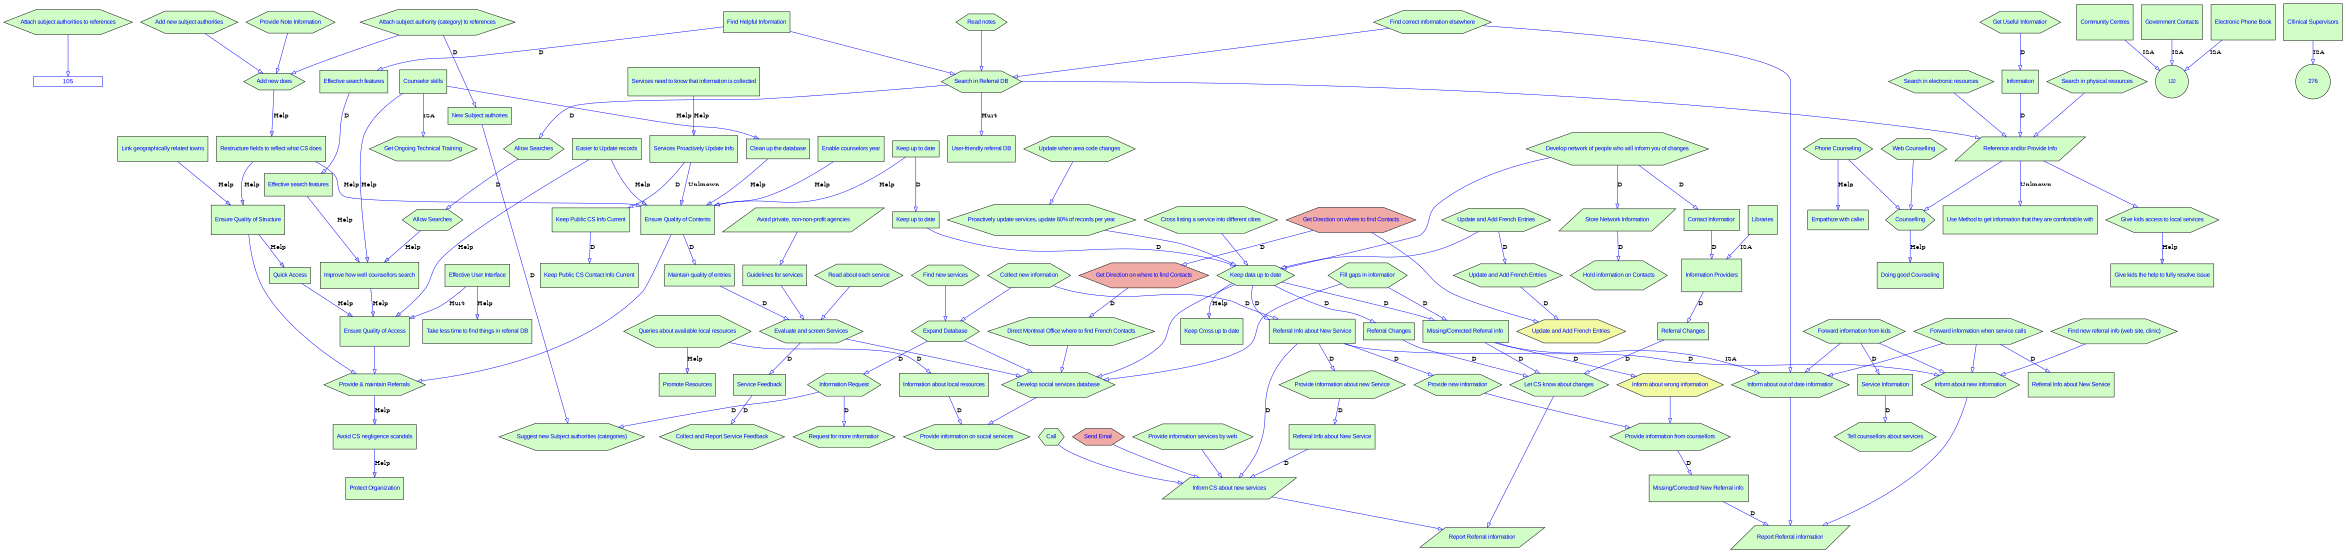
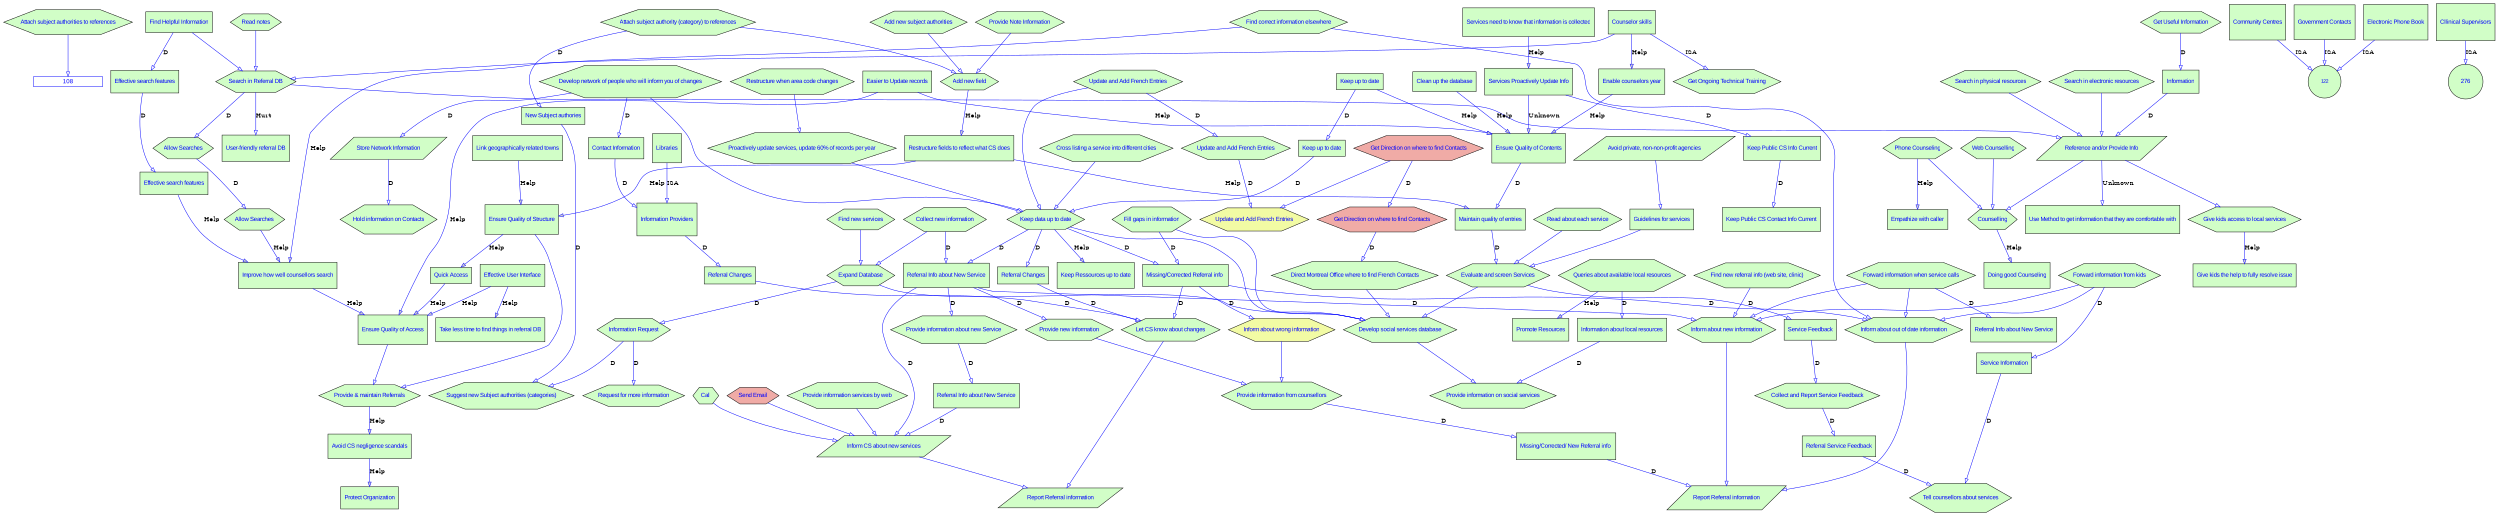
node "105": label "105" -> "108"
node "Add new does": label "Add new does" -> "Add new field"
edge "Counselor skills" -> "Clean up the database": now "Counselor skills" -> "Enable counselors year"
node "Update when area code changes": label "Update when area code changes" -> "Restructure when area code changes"
edge "Restructure fields to reflect what CS does" -> "Ensure Quality of Contents": now "Restructure fields to reflect what CS does" -> "Maintain quality of entries"
edge "Effective User Interface" -> "Ensure Quality of Access": label "Hurt" -> "Help"
node "Keep Cross up to date": label "Keep Cross up to date" -> "Keep Ressources up to date"
edge "Ensure Quality of Contents" -> "Provide & maintain Referrals": removed
edge "Missing/Corrected Referral info" -> "Inform about out of date information": label "ISA" -> "D"
node "Referral Service Feedback": added
